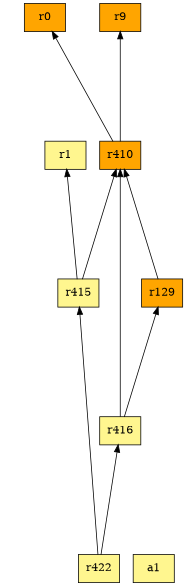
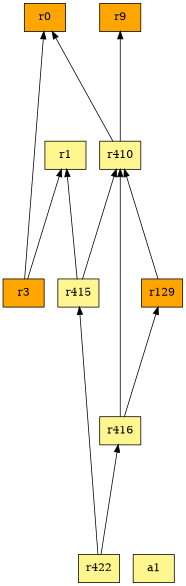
node "r410": fillcolor orange -> khaki1
node "r3": added
